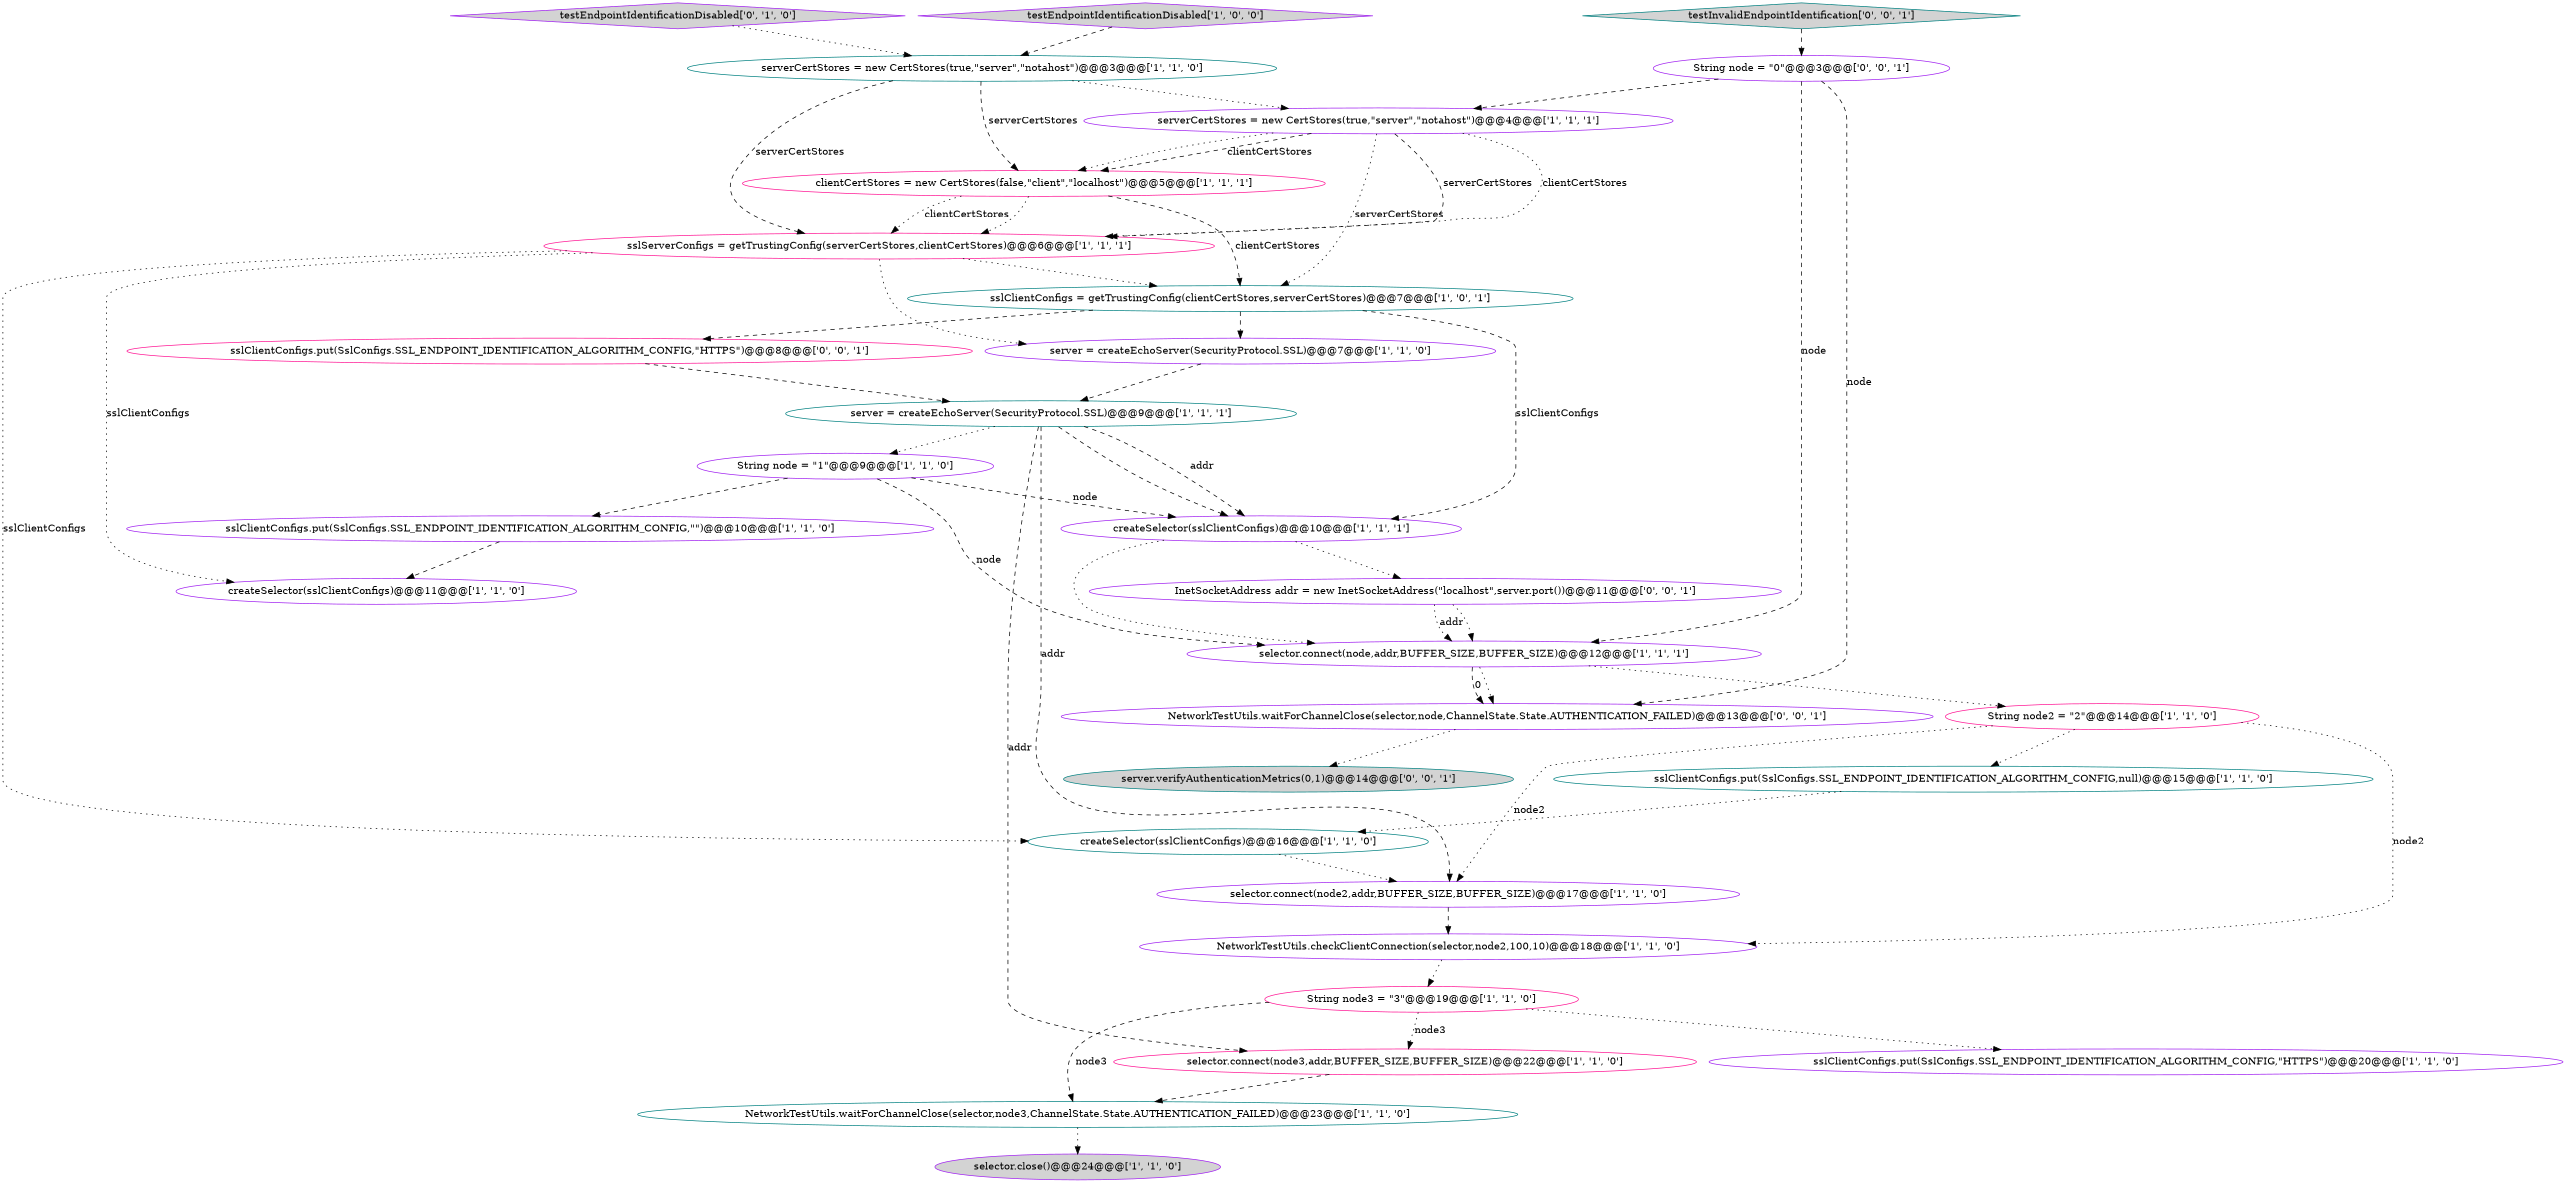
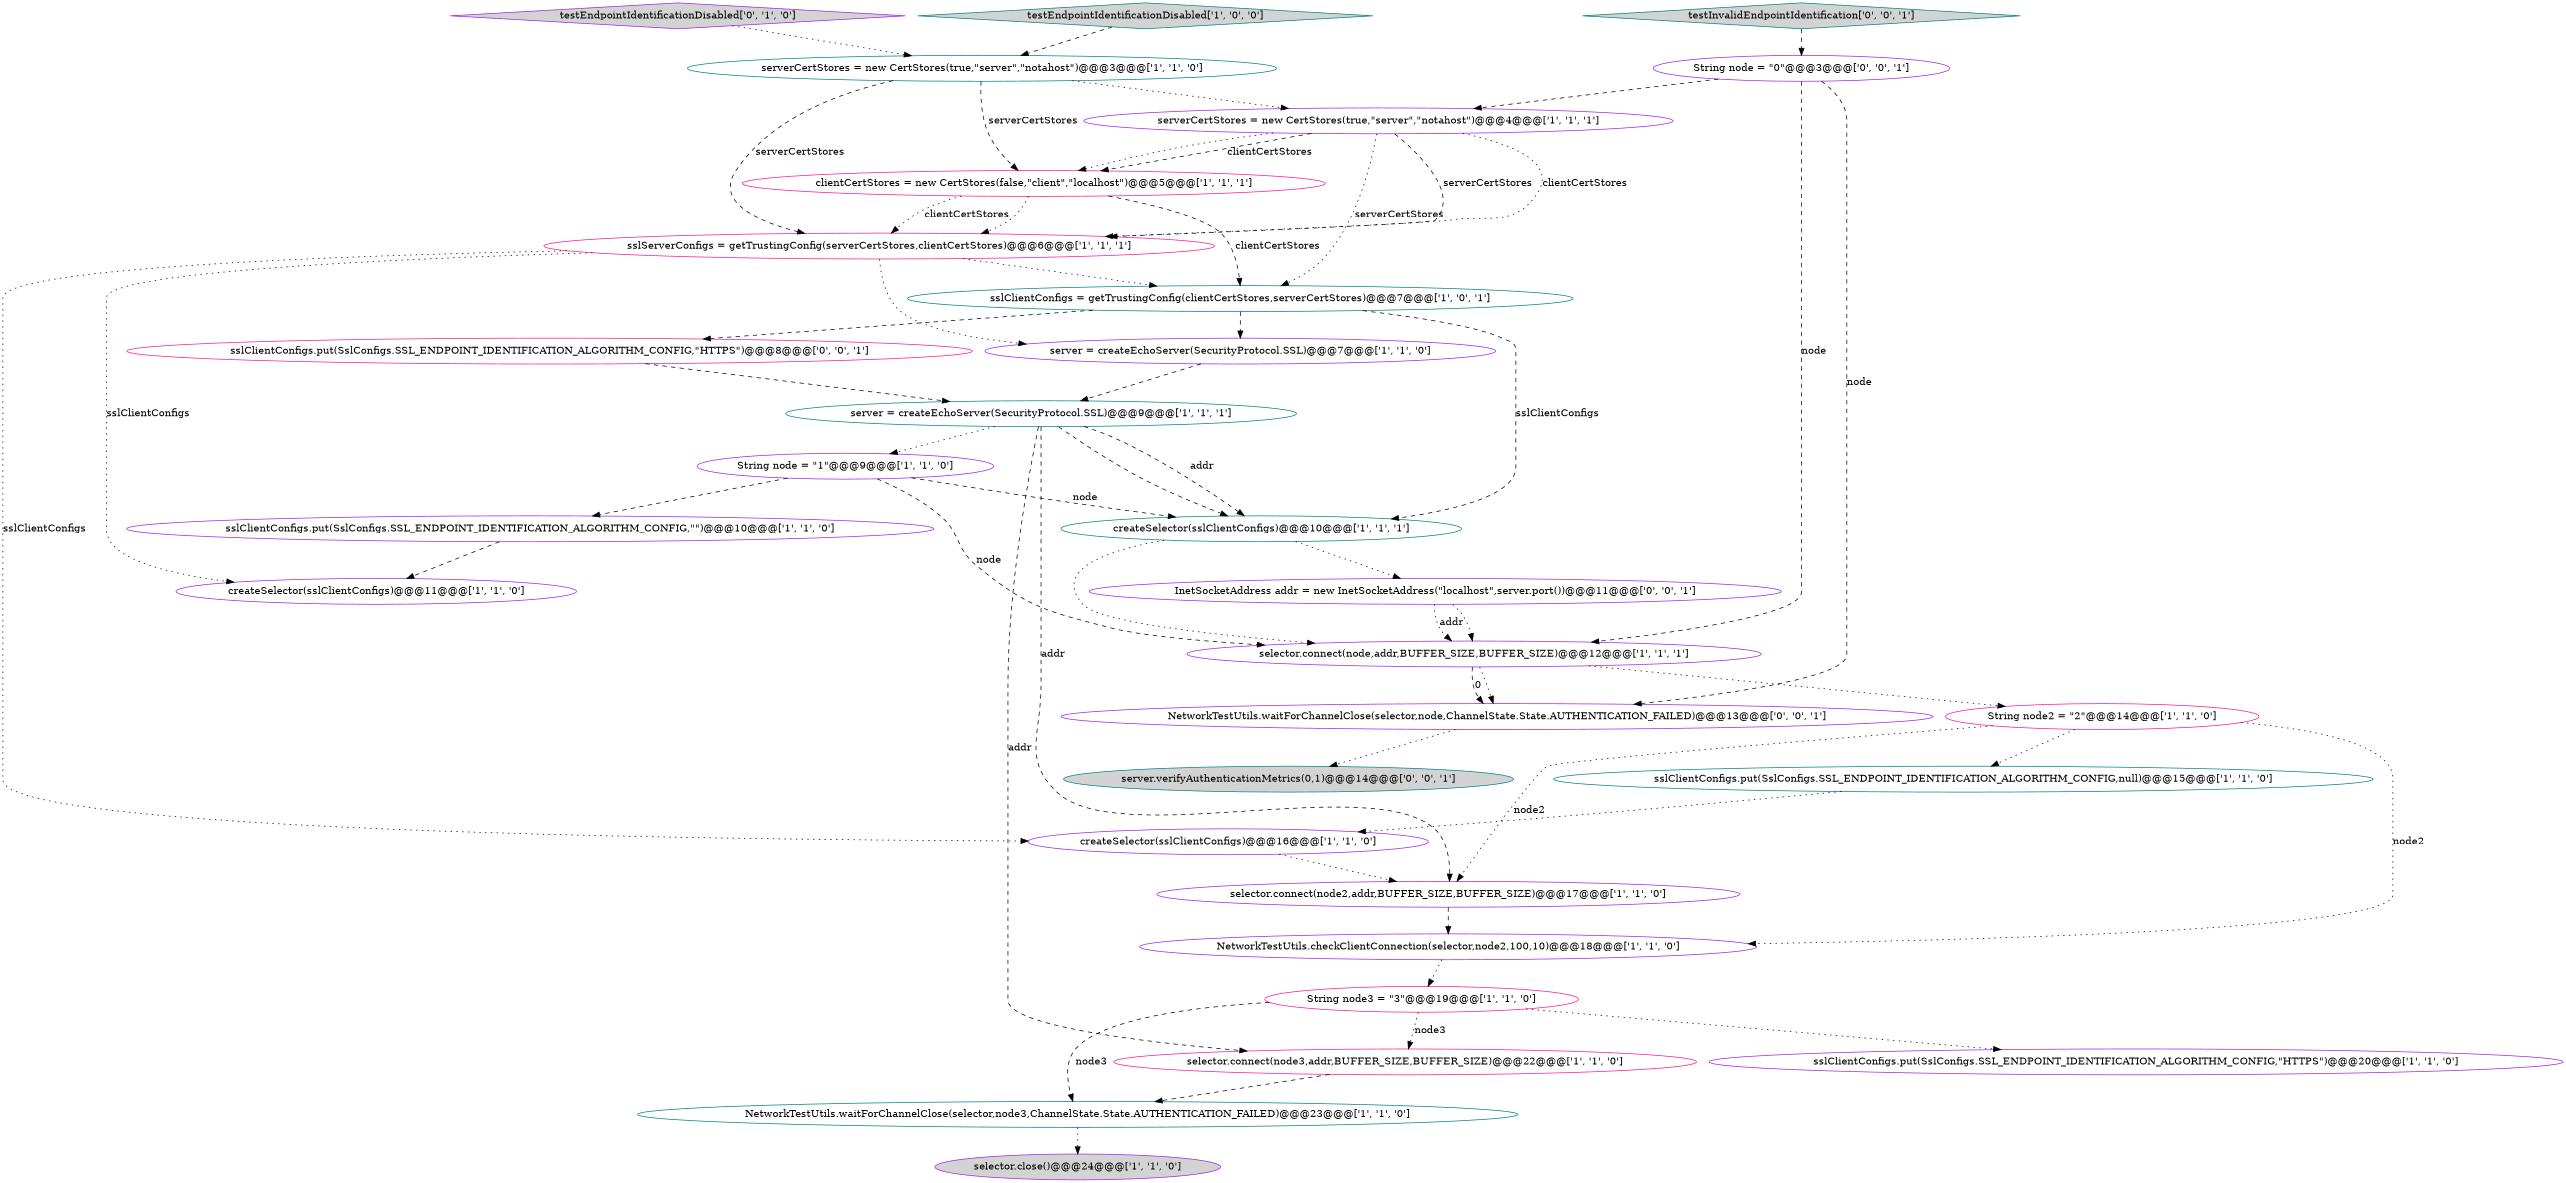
node "testEndpointIdentificationDisabled['1', '0', '0']": color purple -> teal
node "createSelector(sslClientConfigs)@@@10@@@['1', '1', '1']": color purple -> teal
node "createSelector(sslClientConfigs)@@@16@@@['1', '1', '0']": color teal -> purple
